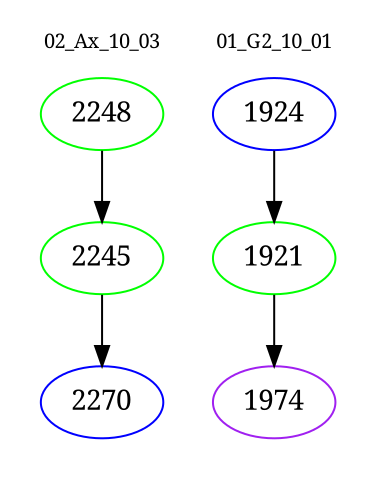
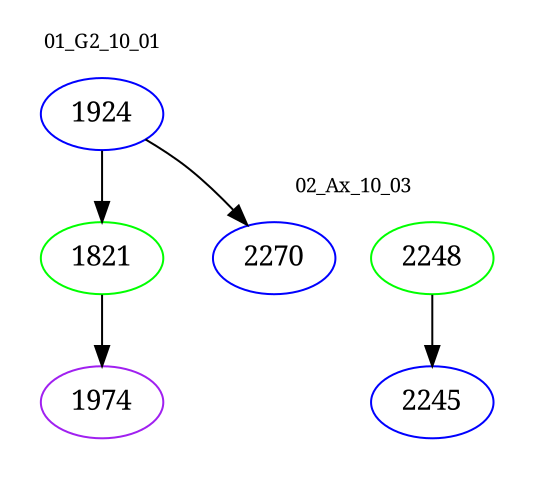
node "2245": color green -> blue
node "1921": label "1921" -> "1821"
edge "2245" -> "2270": now "1924" -> "2270"
